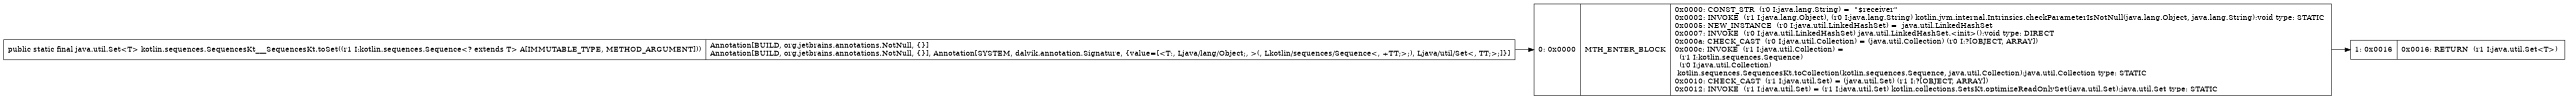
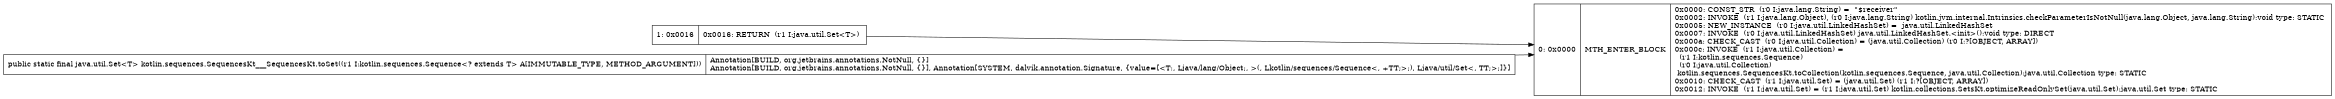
edge "0: 0x0000" -> "1: 0x0016": reversed
